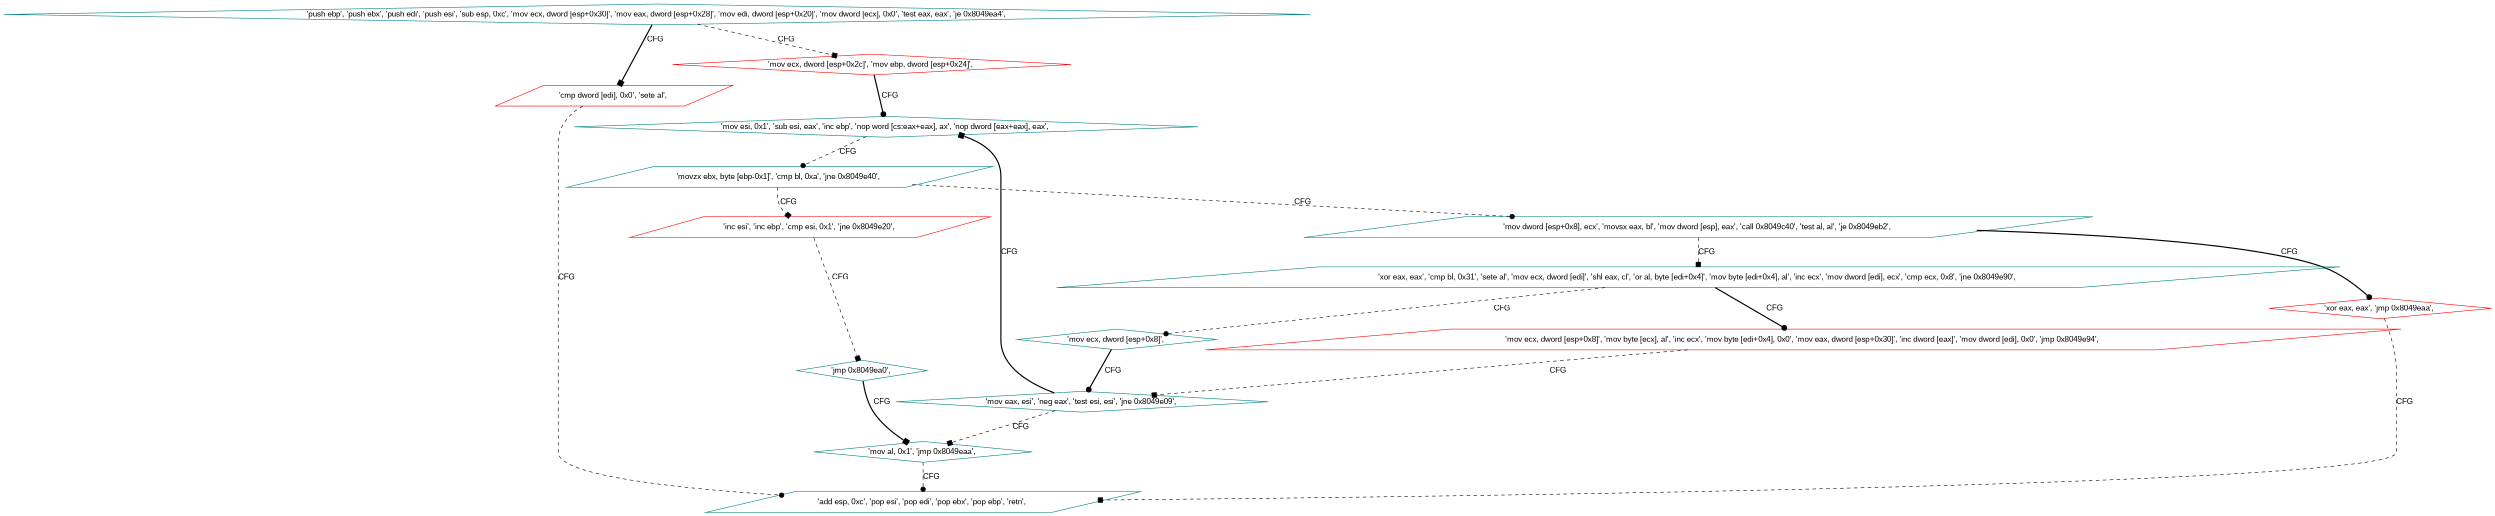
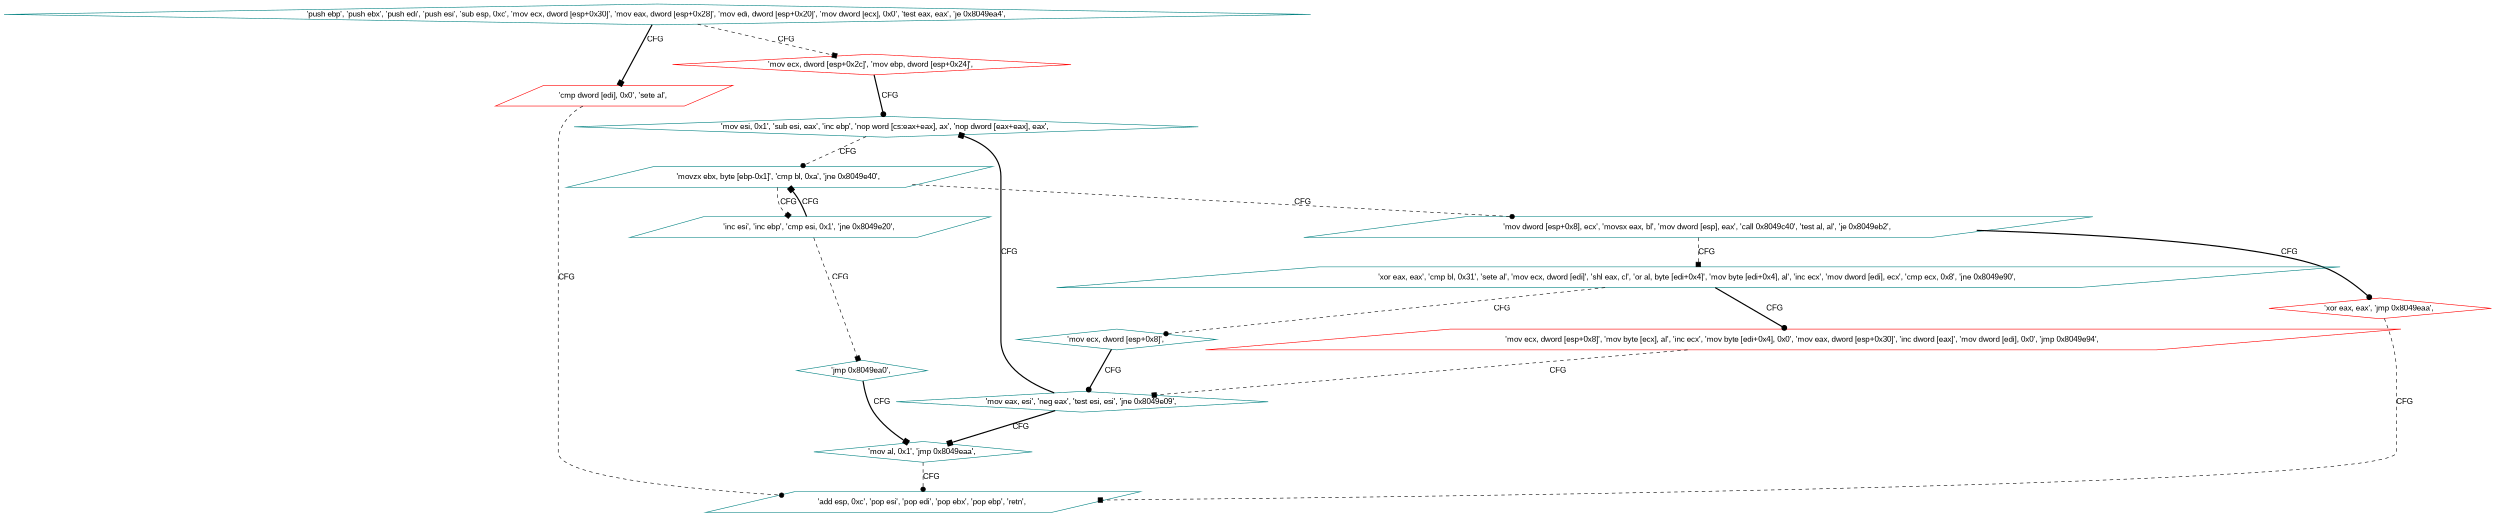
edge "'inc esi', 'inc ebp', 'cmp esi, 0x1', 'jne 0x8049e20'," -> "'movzx ebx, byte [ebp-0x1]', 'cmp bl, 0xa', 'jne 0x8049e40',": added, label "CFG"
node "'inc esi', 'inc ebp', 'cmp esi, 0x1', 'jne 0x8049e20',": color red -> teal
edge "'mov eax, esi', 'neg eax', 'test esi, esi', 'jne 0x8049e09'," -> "'mov al, 0x1', 'jmp 0x8049eaa',": style dashed -> bold
